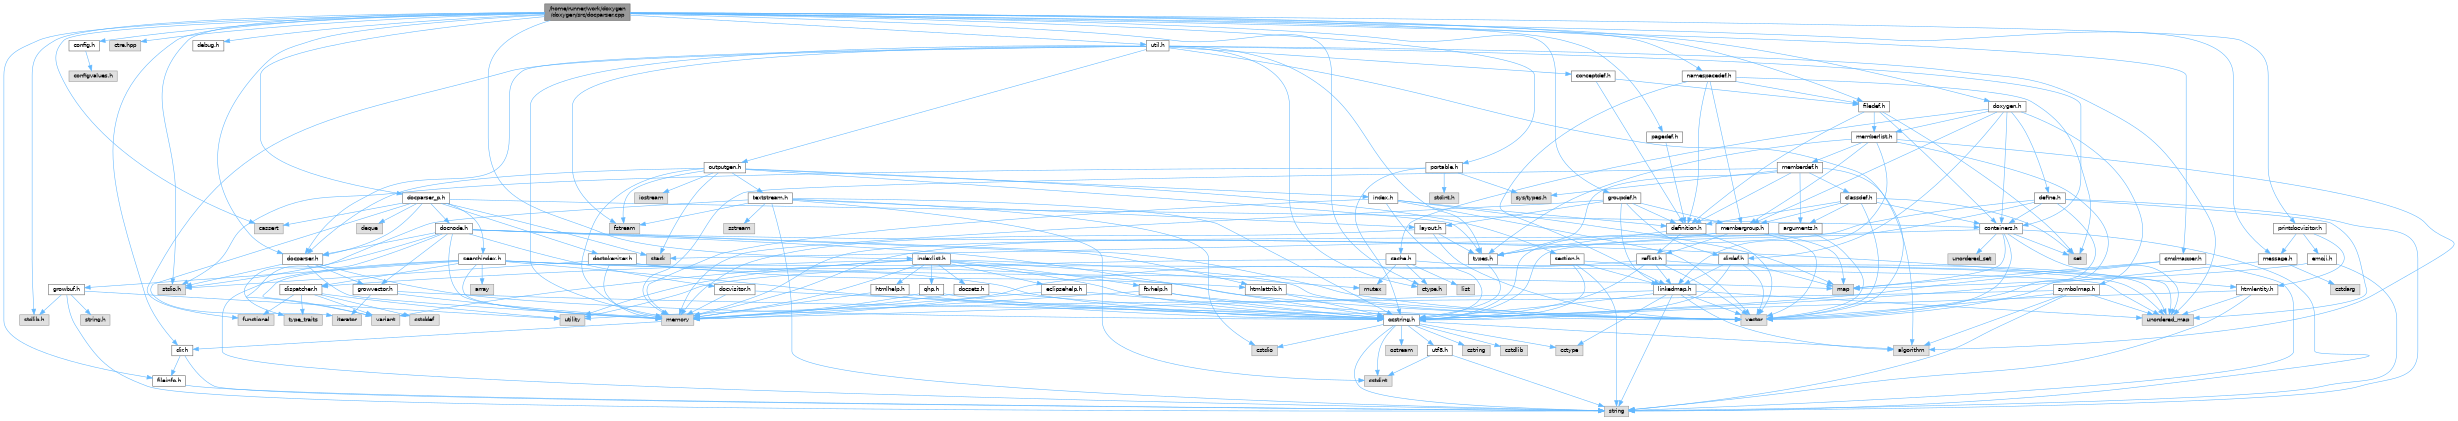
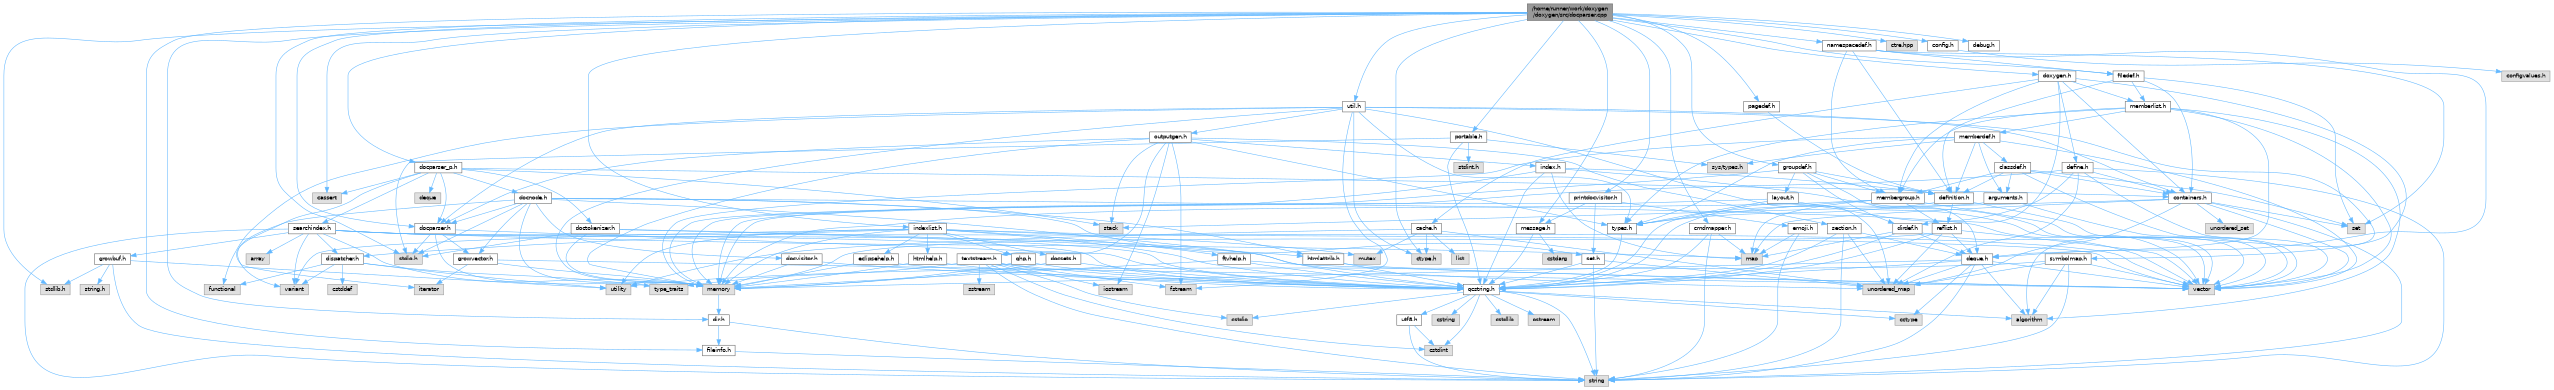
node "conceptdef.h": removed
edge "textstream.h" -> "layout.h": now "textstream.h" -> "iostream"
node "linkedmap.h": label "linkedmap.h" -> "deque.h"
node "htmlentity.h": label "htmlentity.h" -> "set.h"
